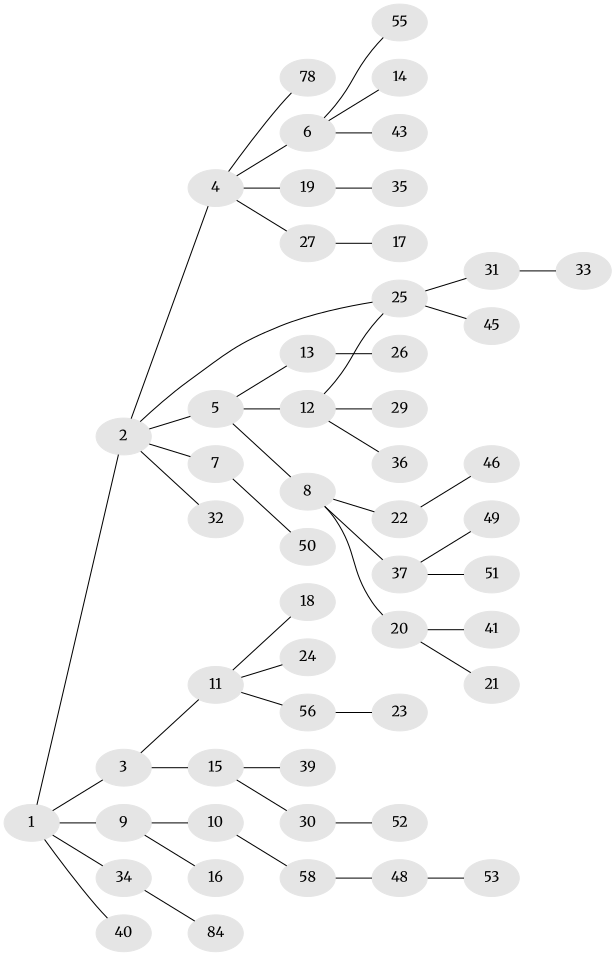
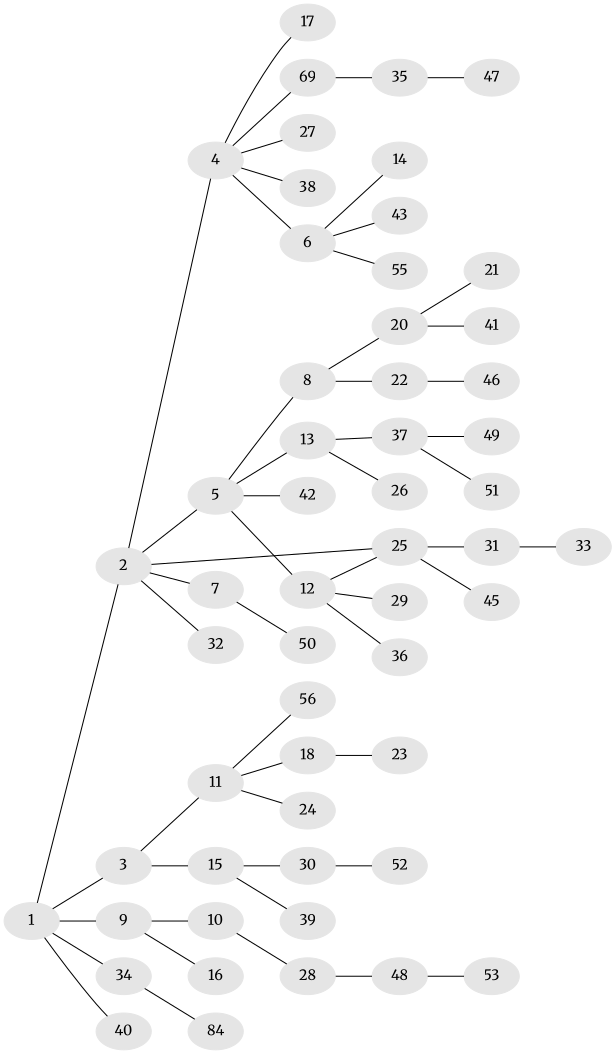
node "78": label "78" -> "38"
node "47": added
node "19": label "19" -> "69"
edge "27" -- "17": now "4" -- "17"
node "42": added
edge "8" -- "37": now "13" -- "37"
edge "56" -- "23": now "18" -- "23"
node "58": label "58" -> "28"
